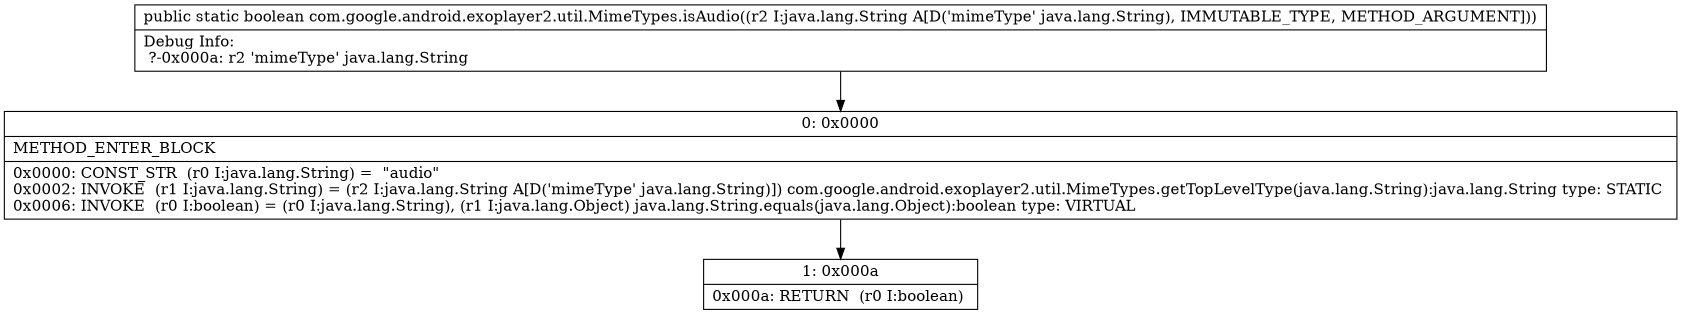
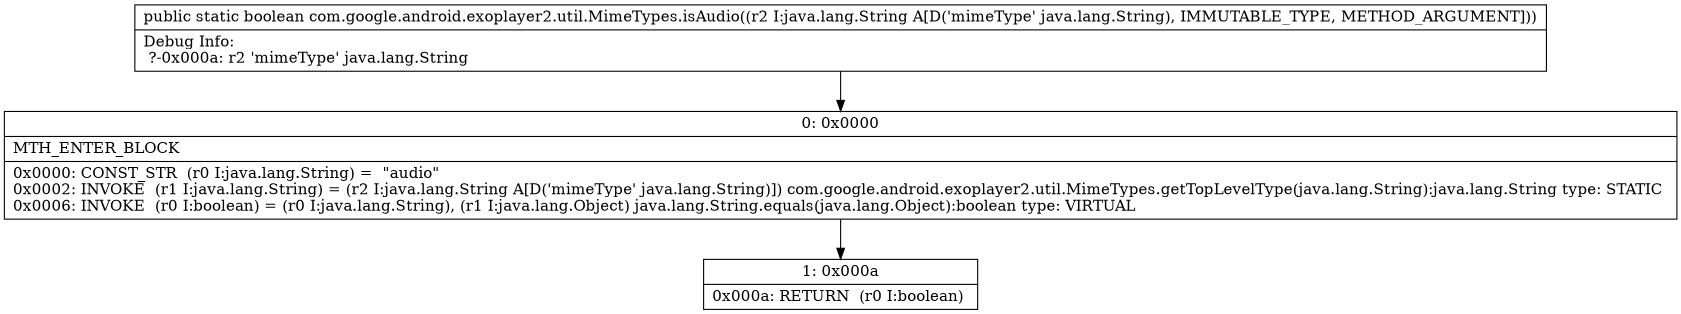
node "0: 0x0000": text "METHOD_ENTER_BLOCK" -> "MTH_ENTER_BLOCK"
